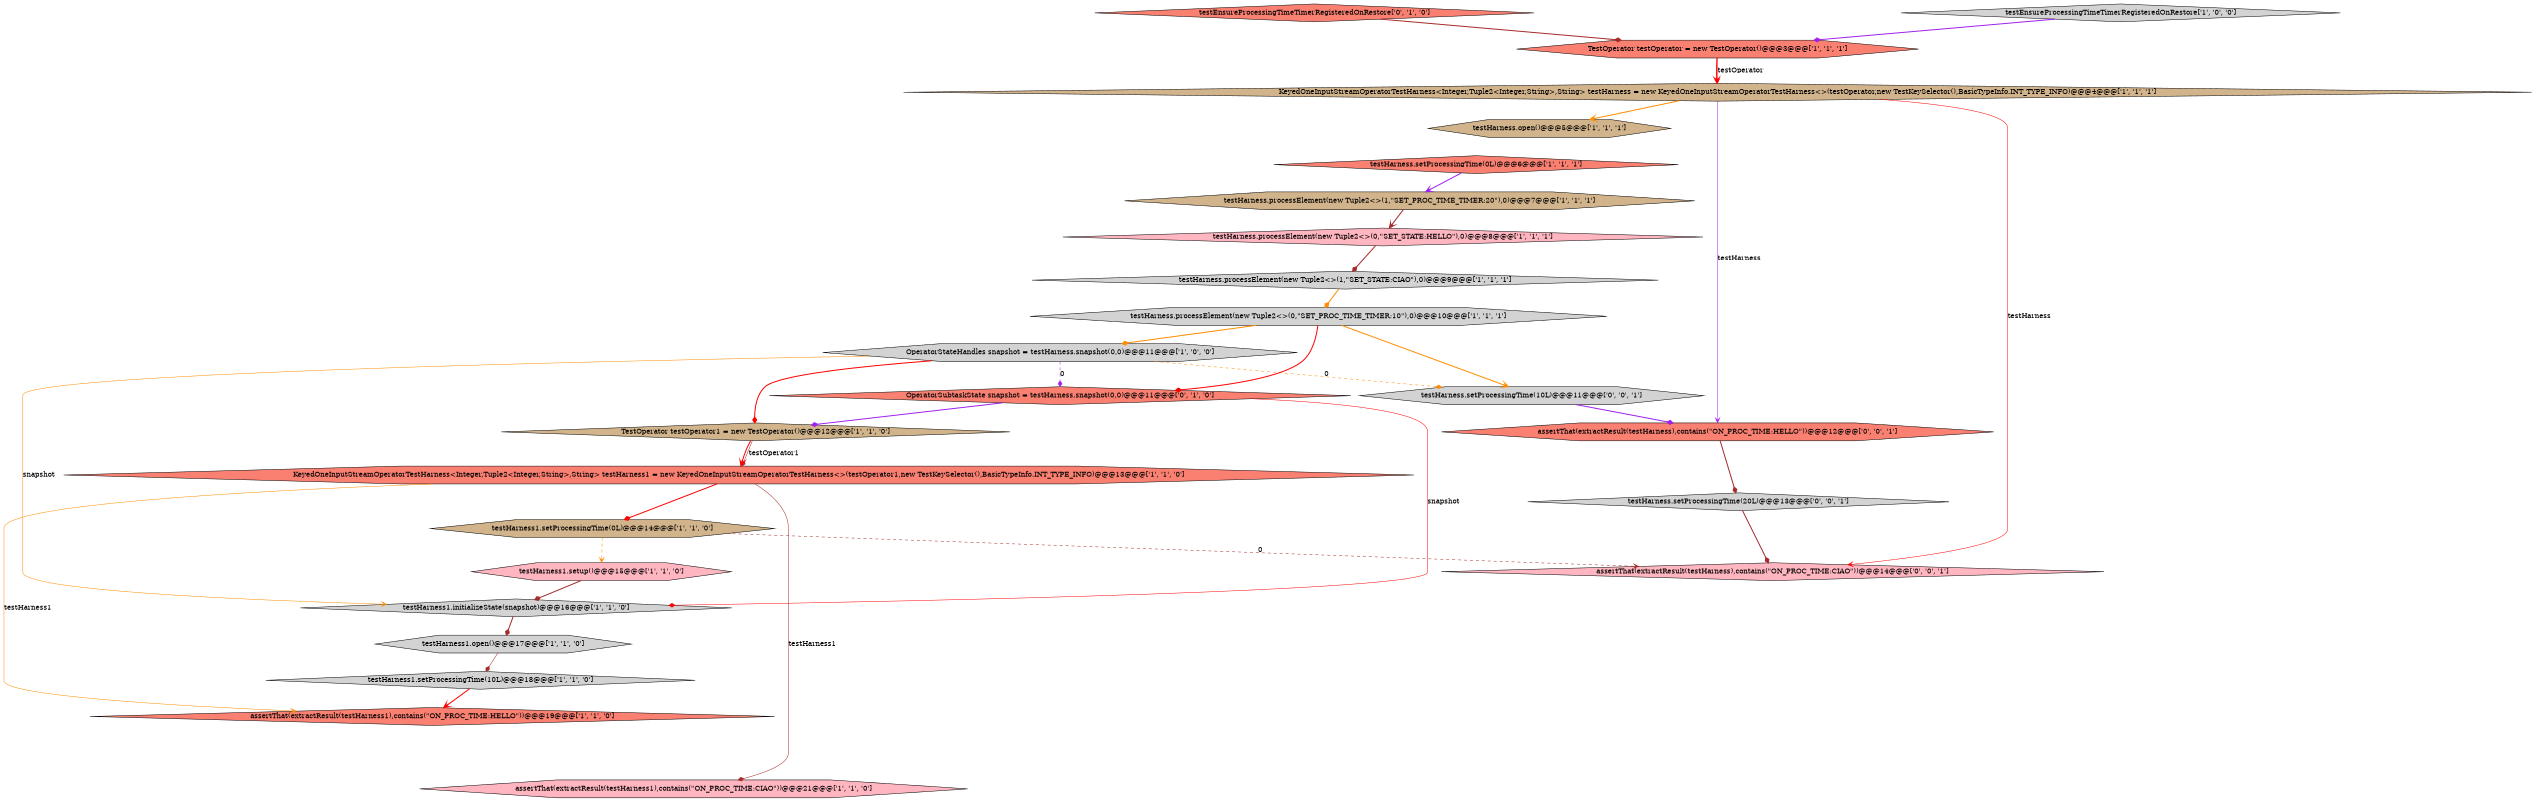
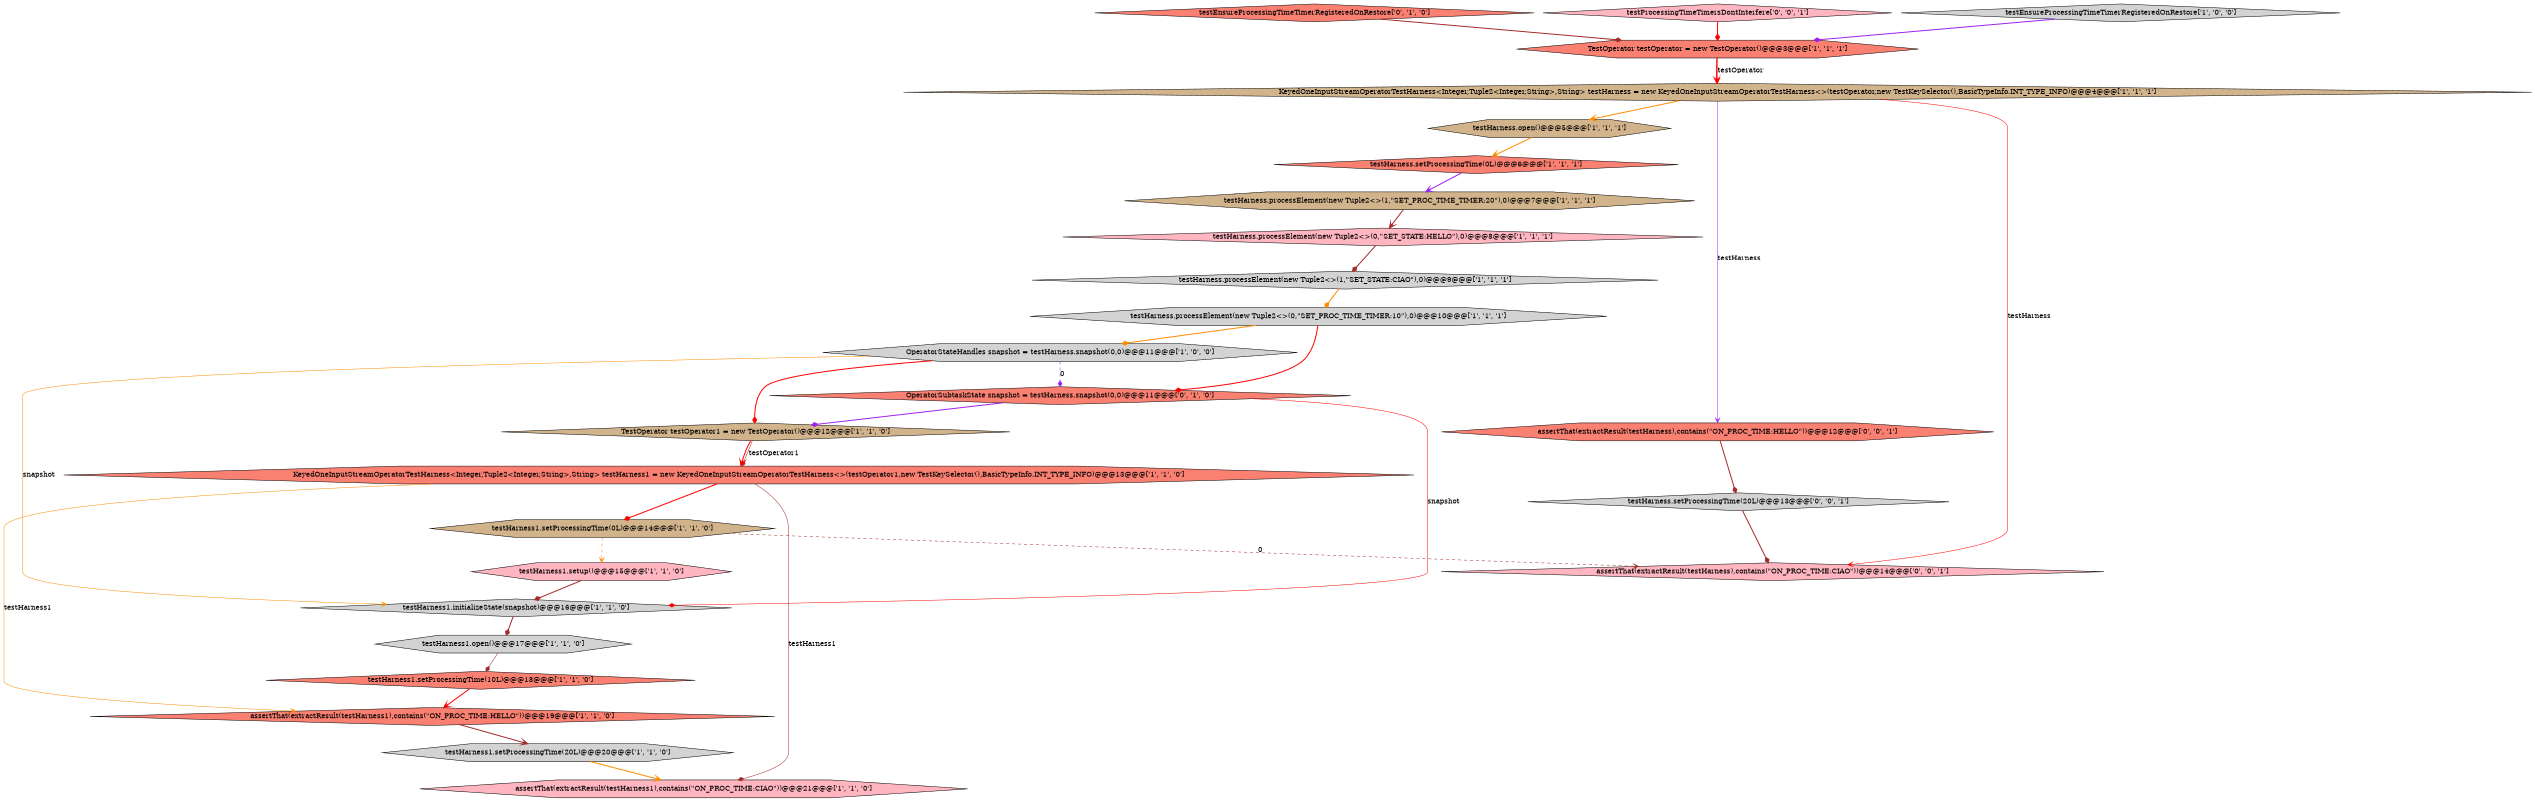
node "testProcessingTimeTimersDontInterfere['0', '0', '1']": added
edge "testHarness.open()@@@5@@@['1', '1', '1']" -> "testHarness.setProcessingTime(0L)@@@6@@@['1', '1', '1']": added
node "testHarness.setProcessingTime(10L)@@@11@@@['0', '0', '1']": removed
node "testHarness1.setProcessingTime(10L)@@@18@@@['1', '1', '0']": fillcolor lightgrey -> salmon
node "testHarness1.setProcessingTime(20L)@@@20@@@['1', '1', '0']": added
